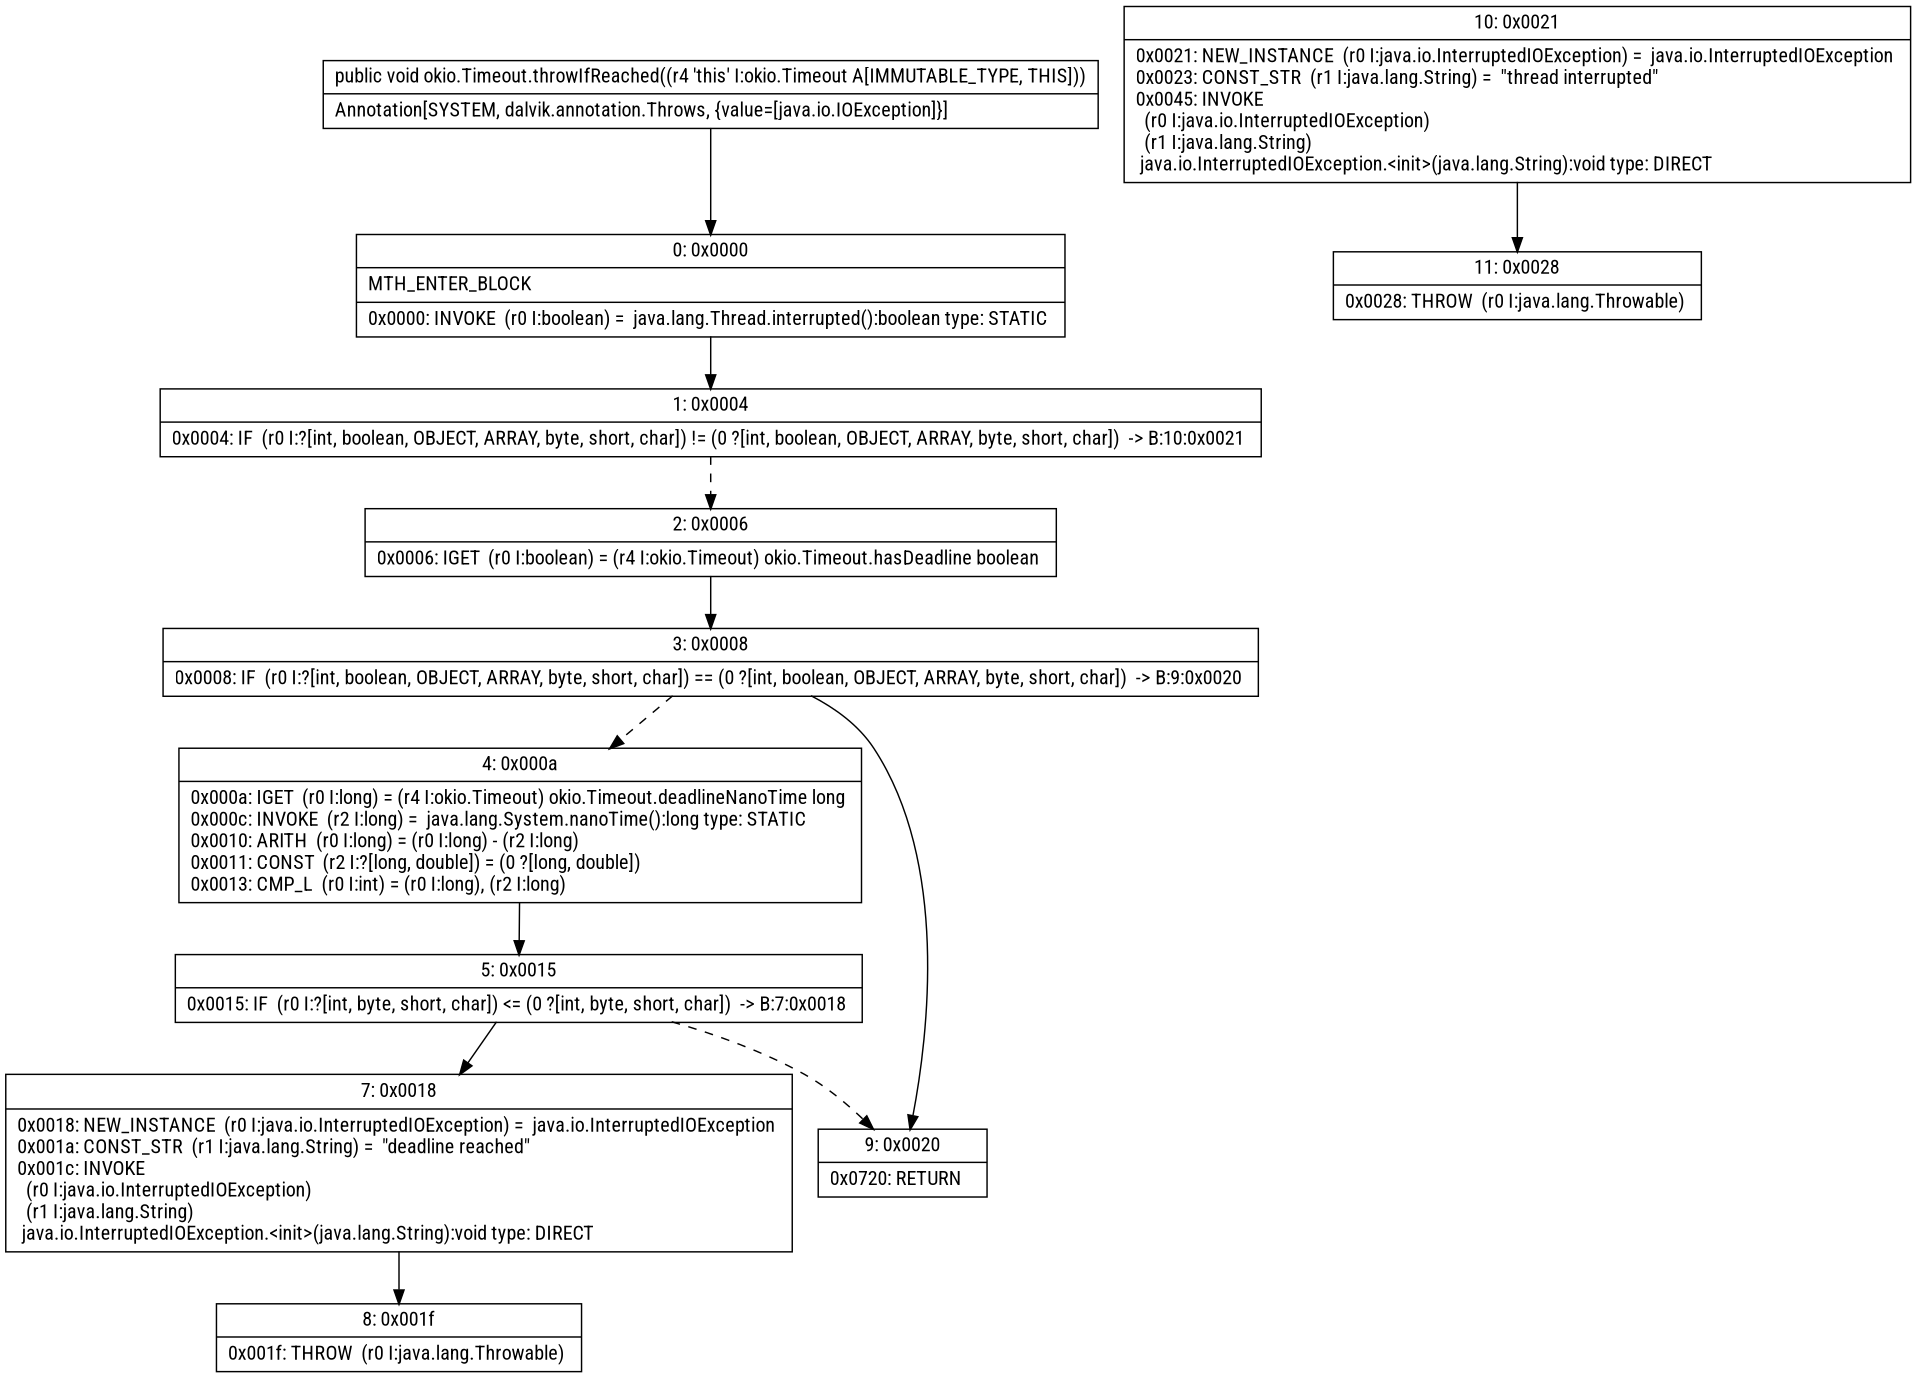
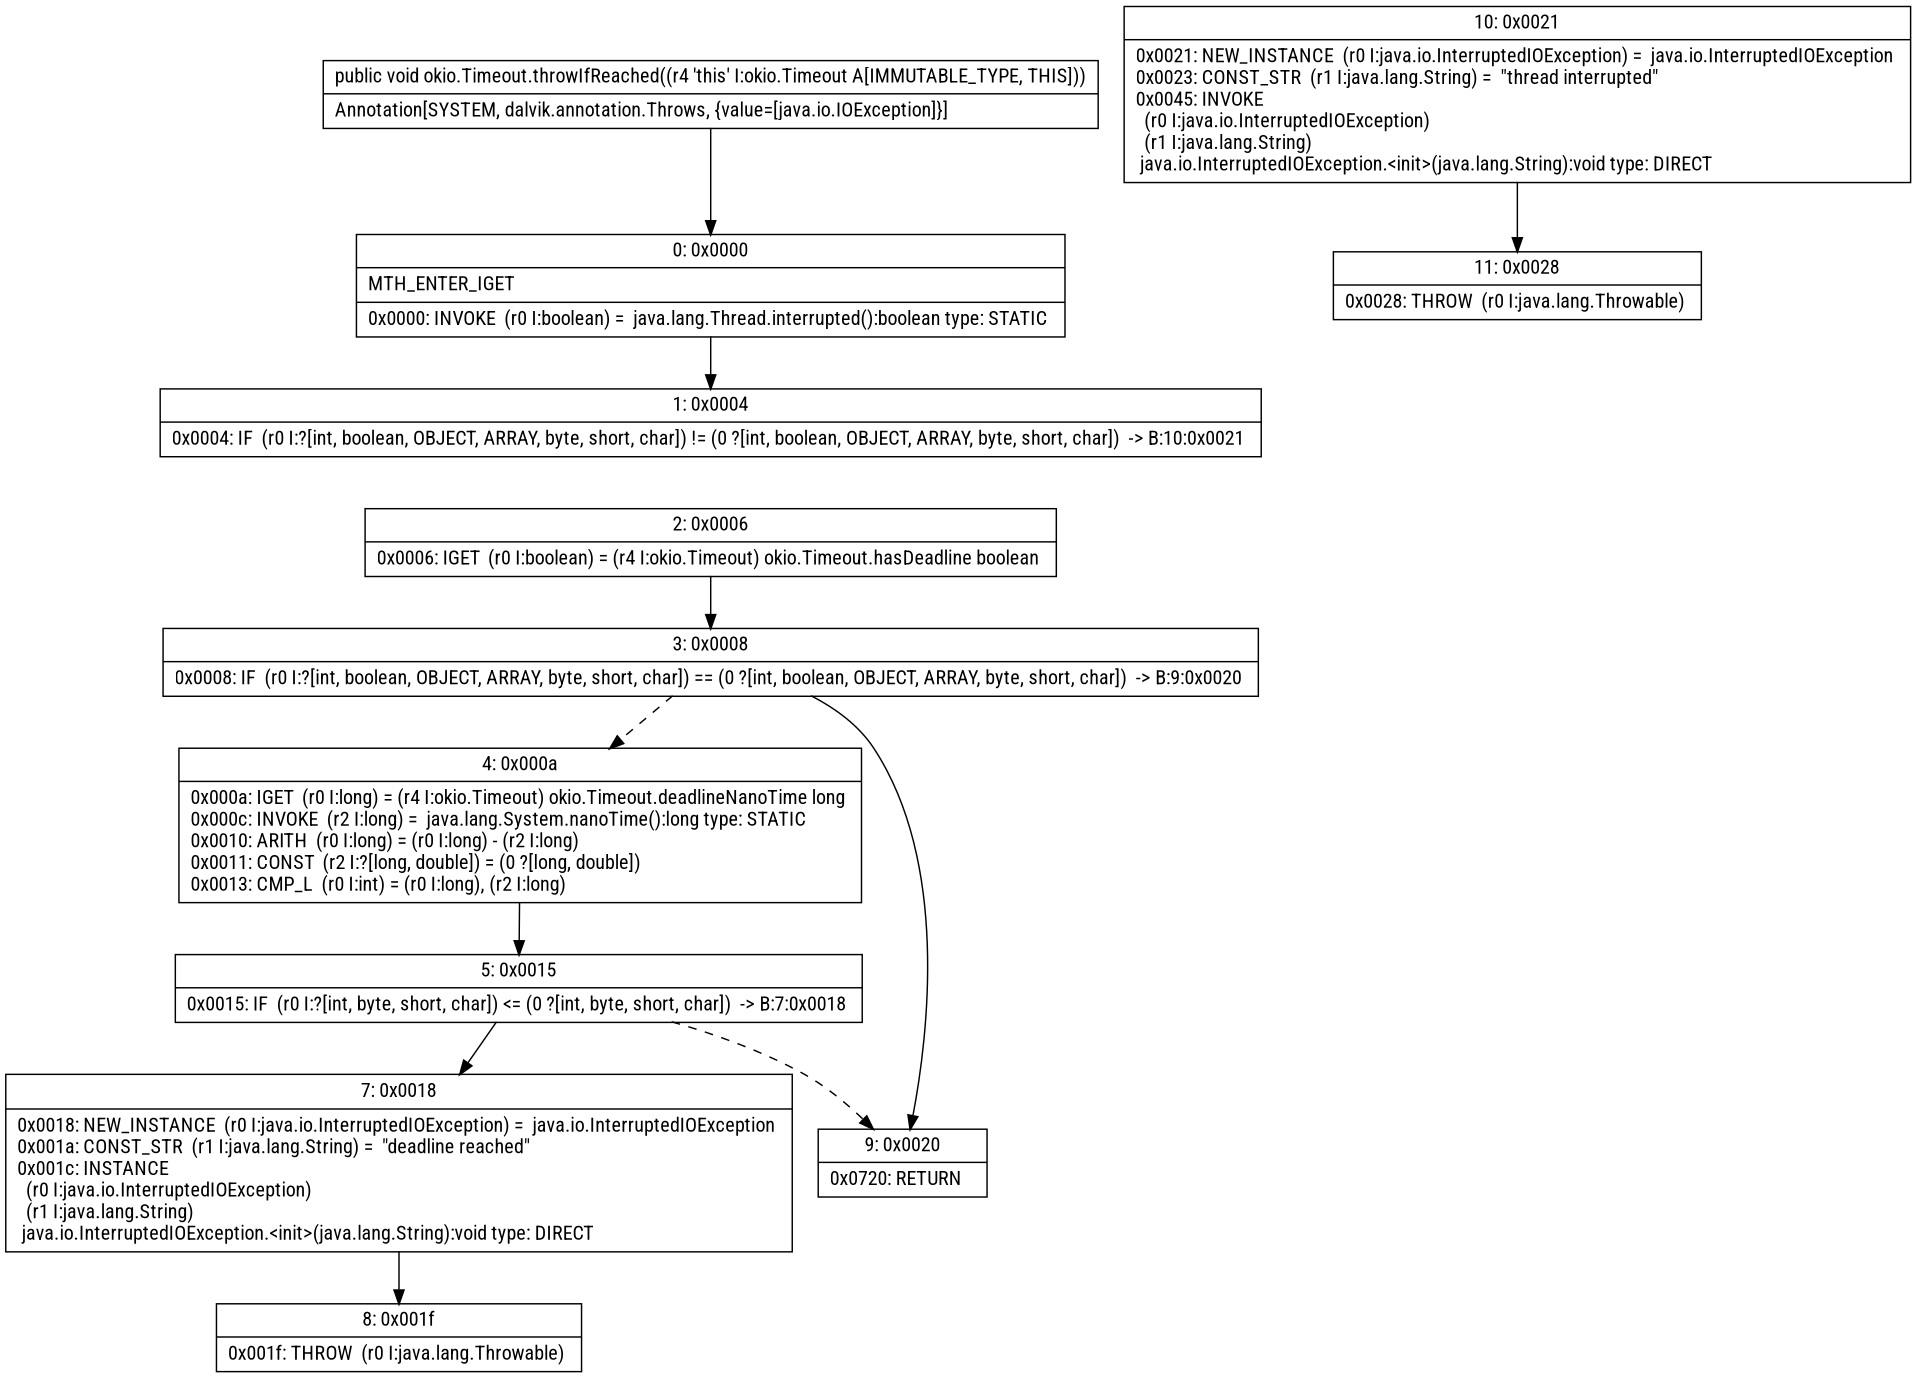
node "0: 0x0000": text "MTH_ENTER_BLOCK" -> "MTH_ENTER_IGET"
edge "1: 0x0004" -> "2: 0x0006": removed
node "7: 0x0018": text "0x001c: INVOKE" -> "0x001c: INSTANCE"
